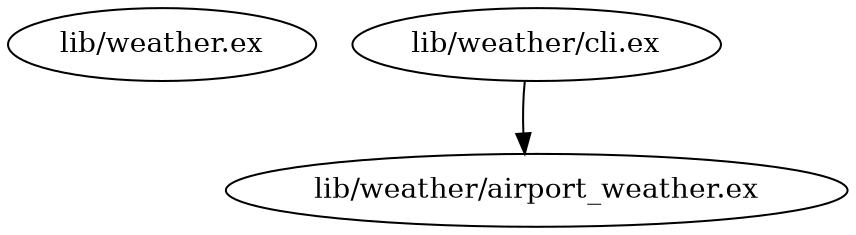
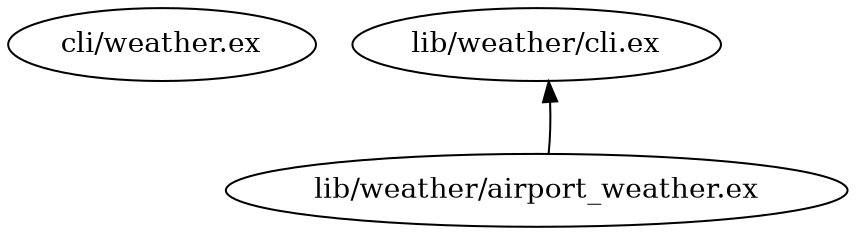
node "lib/weather.ex": label "lib/weather.ex" -> "cli/weather.ex"
edge "lib/weather/cli.ex" -> "lib/weather/airport_weather.ex": reversed
